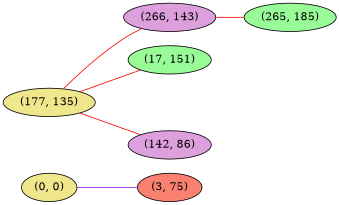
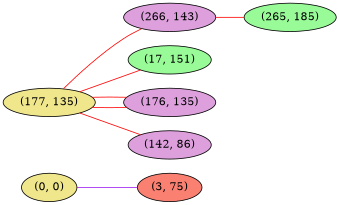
node "(176, 135)": added
